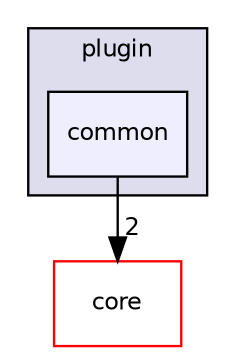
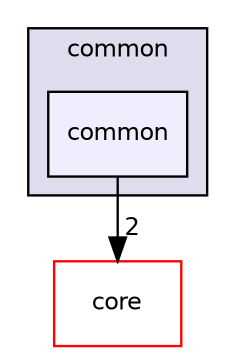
cluster "plugin": label "plugin" -> "common"
